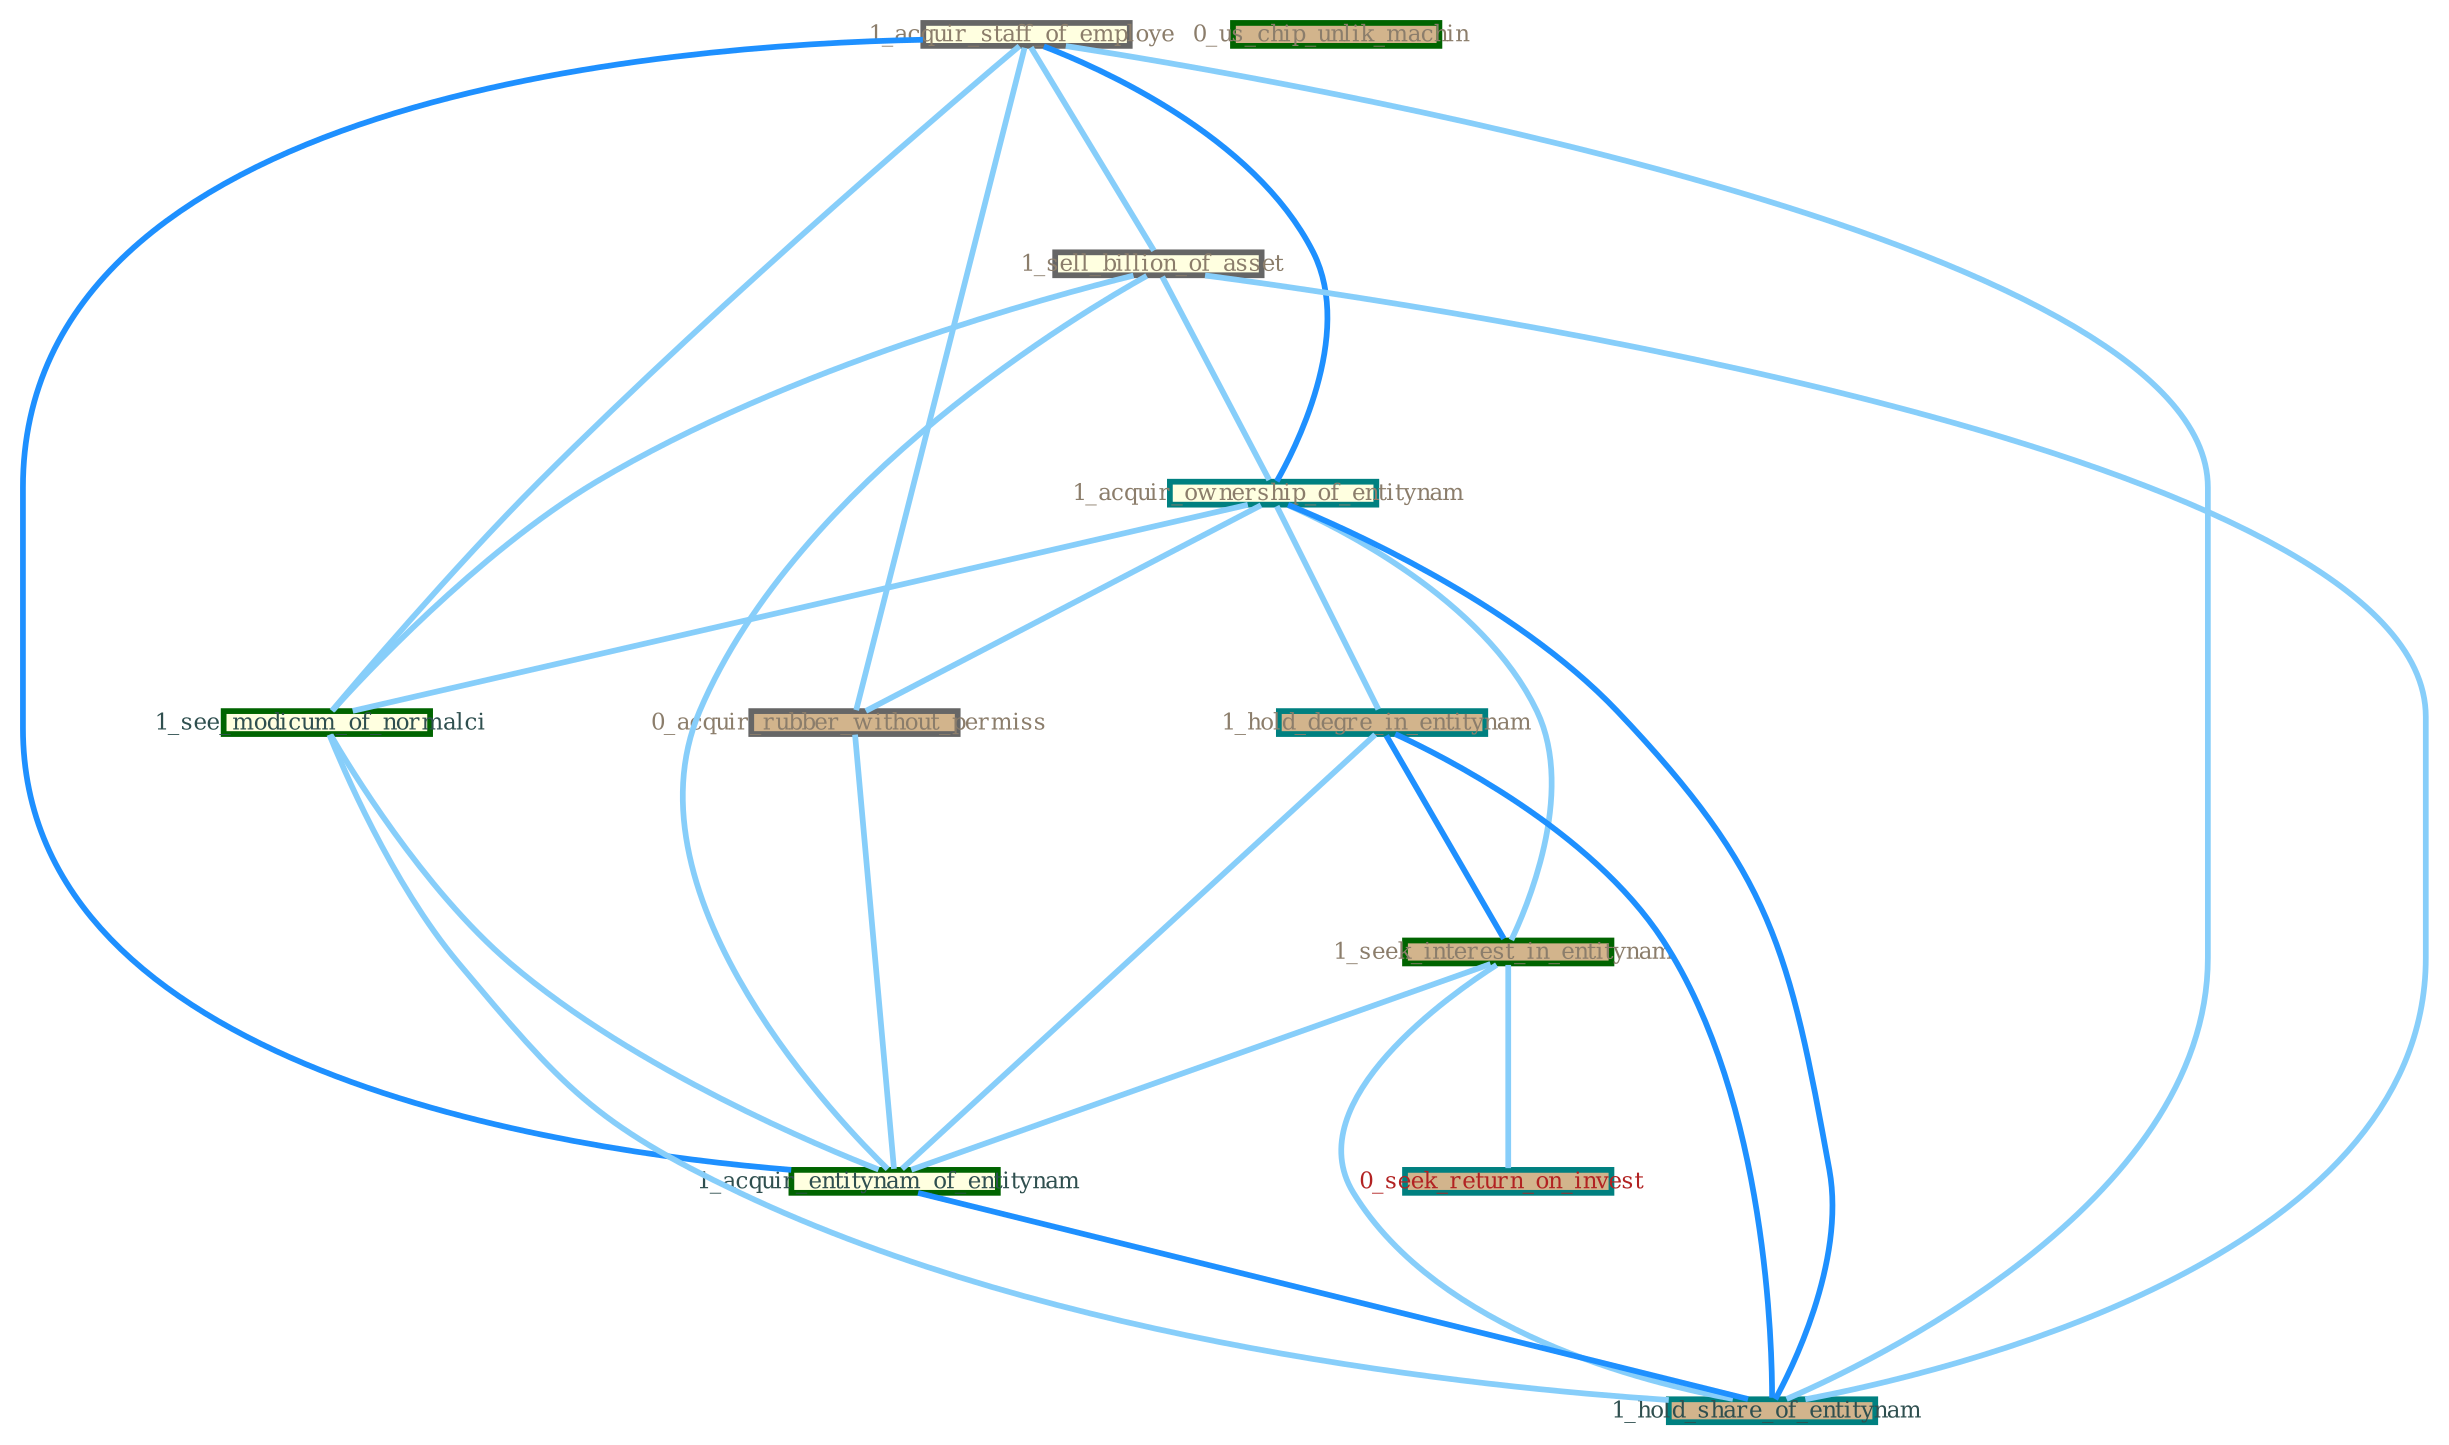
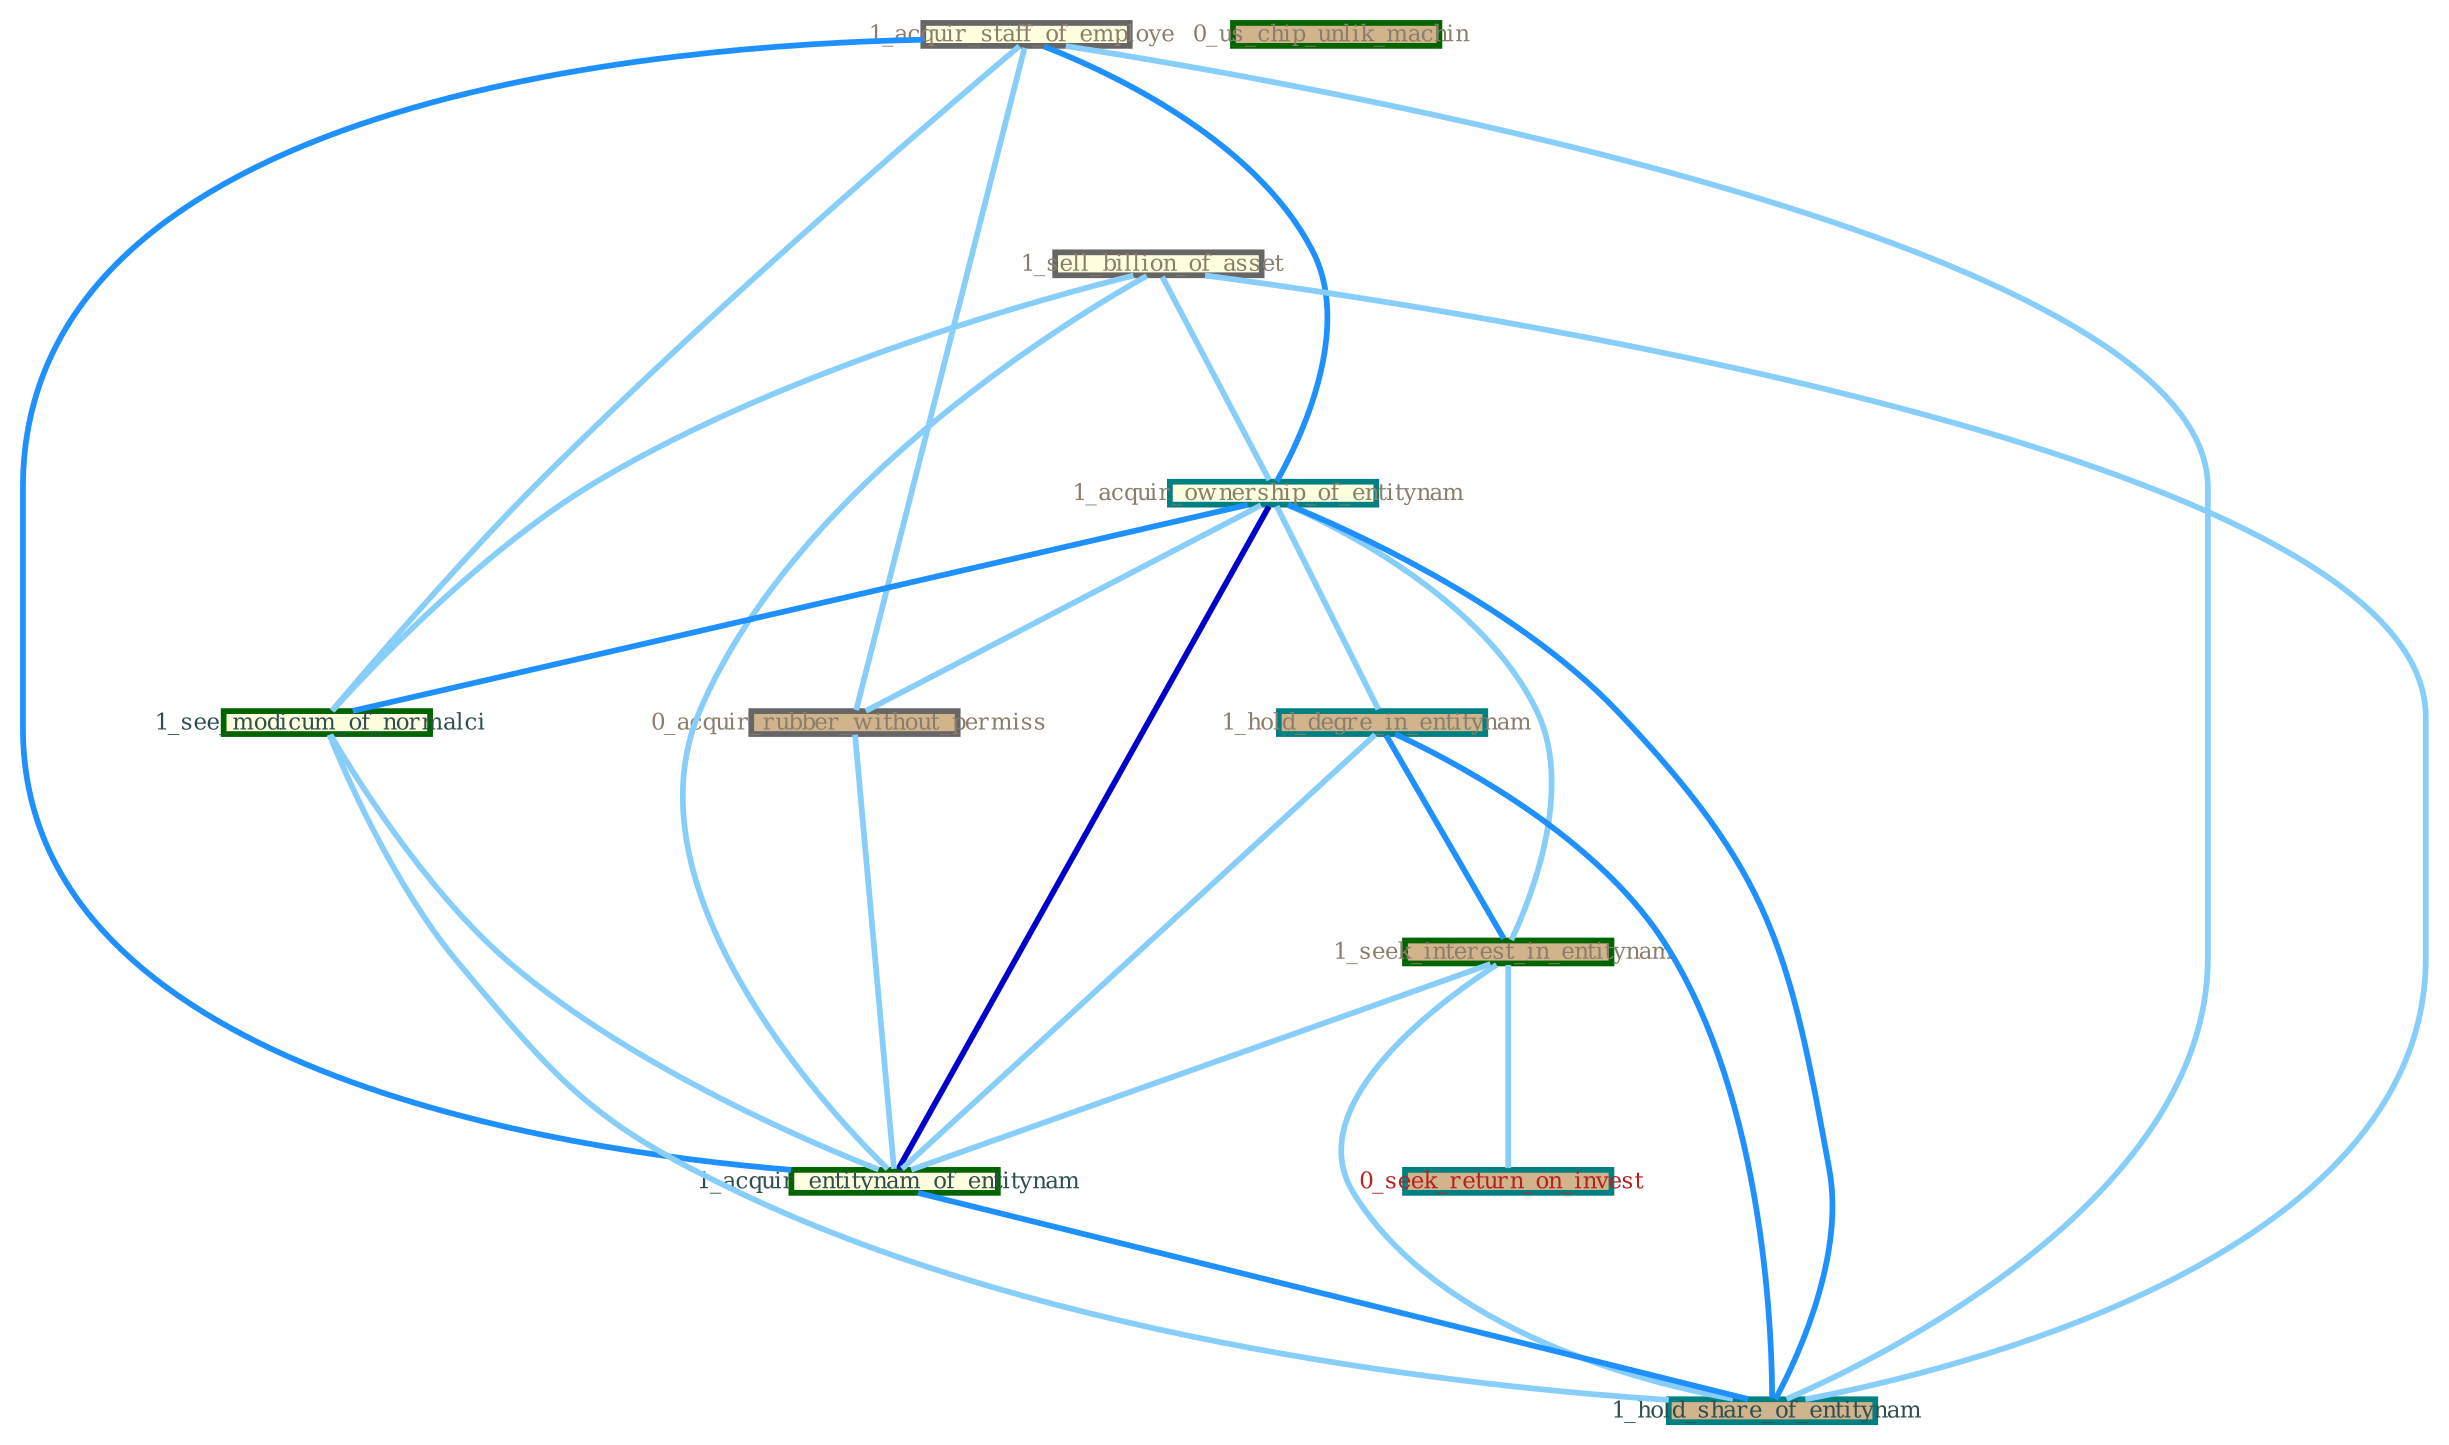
edge "1_acquir_staff_of_employe" -- "1_sell_billion_of_asset": removed
edge "1_acquir_ownership_of_entitynam" -- "1_see_modicum_of_normalci": color #87cefa -> #1e90ff
edge "1_acquir_ownership_of_entitynam" -- "1_acquir_entitynam_of_entitynam": added
